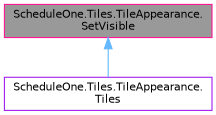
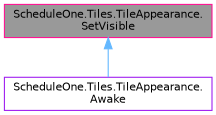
node "ScheduleOne.Tiles.TileAppearance. Tiles": label "ScheduleOne.Tiles.TileAppearance. Tiles" -> "ScheduleOne.Tiles.TileAppearance. Awake"
